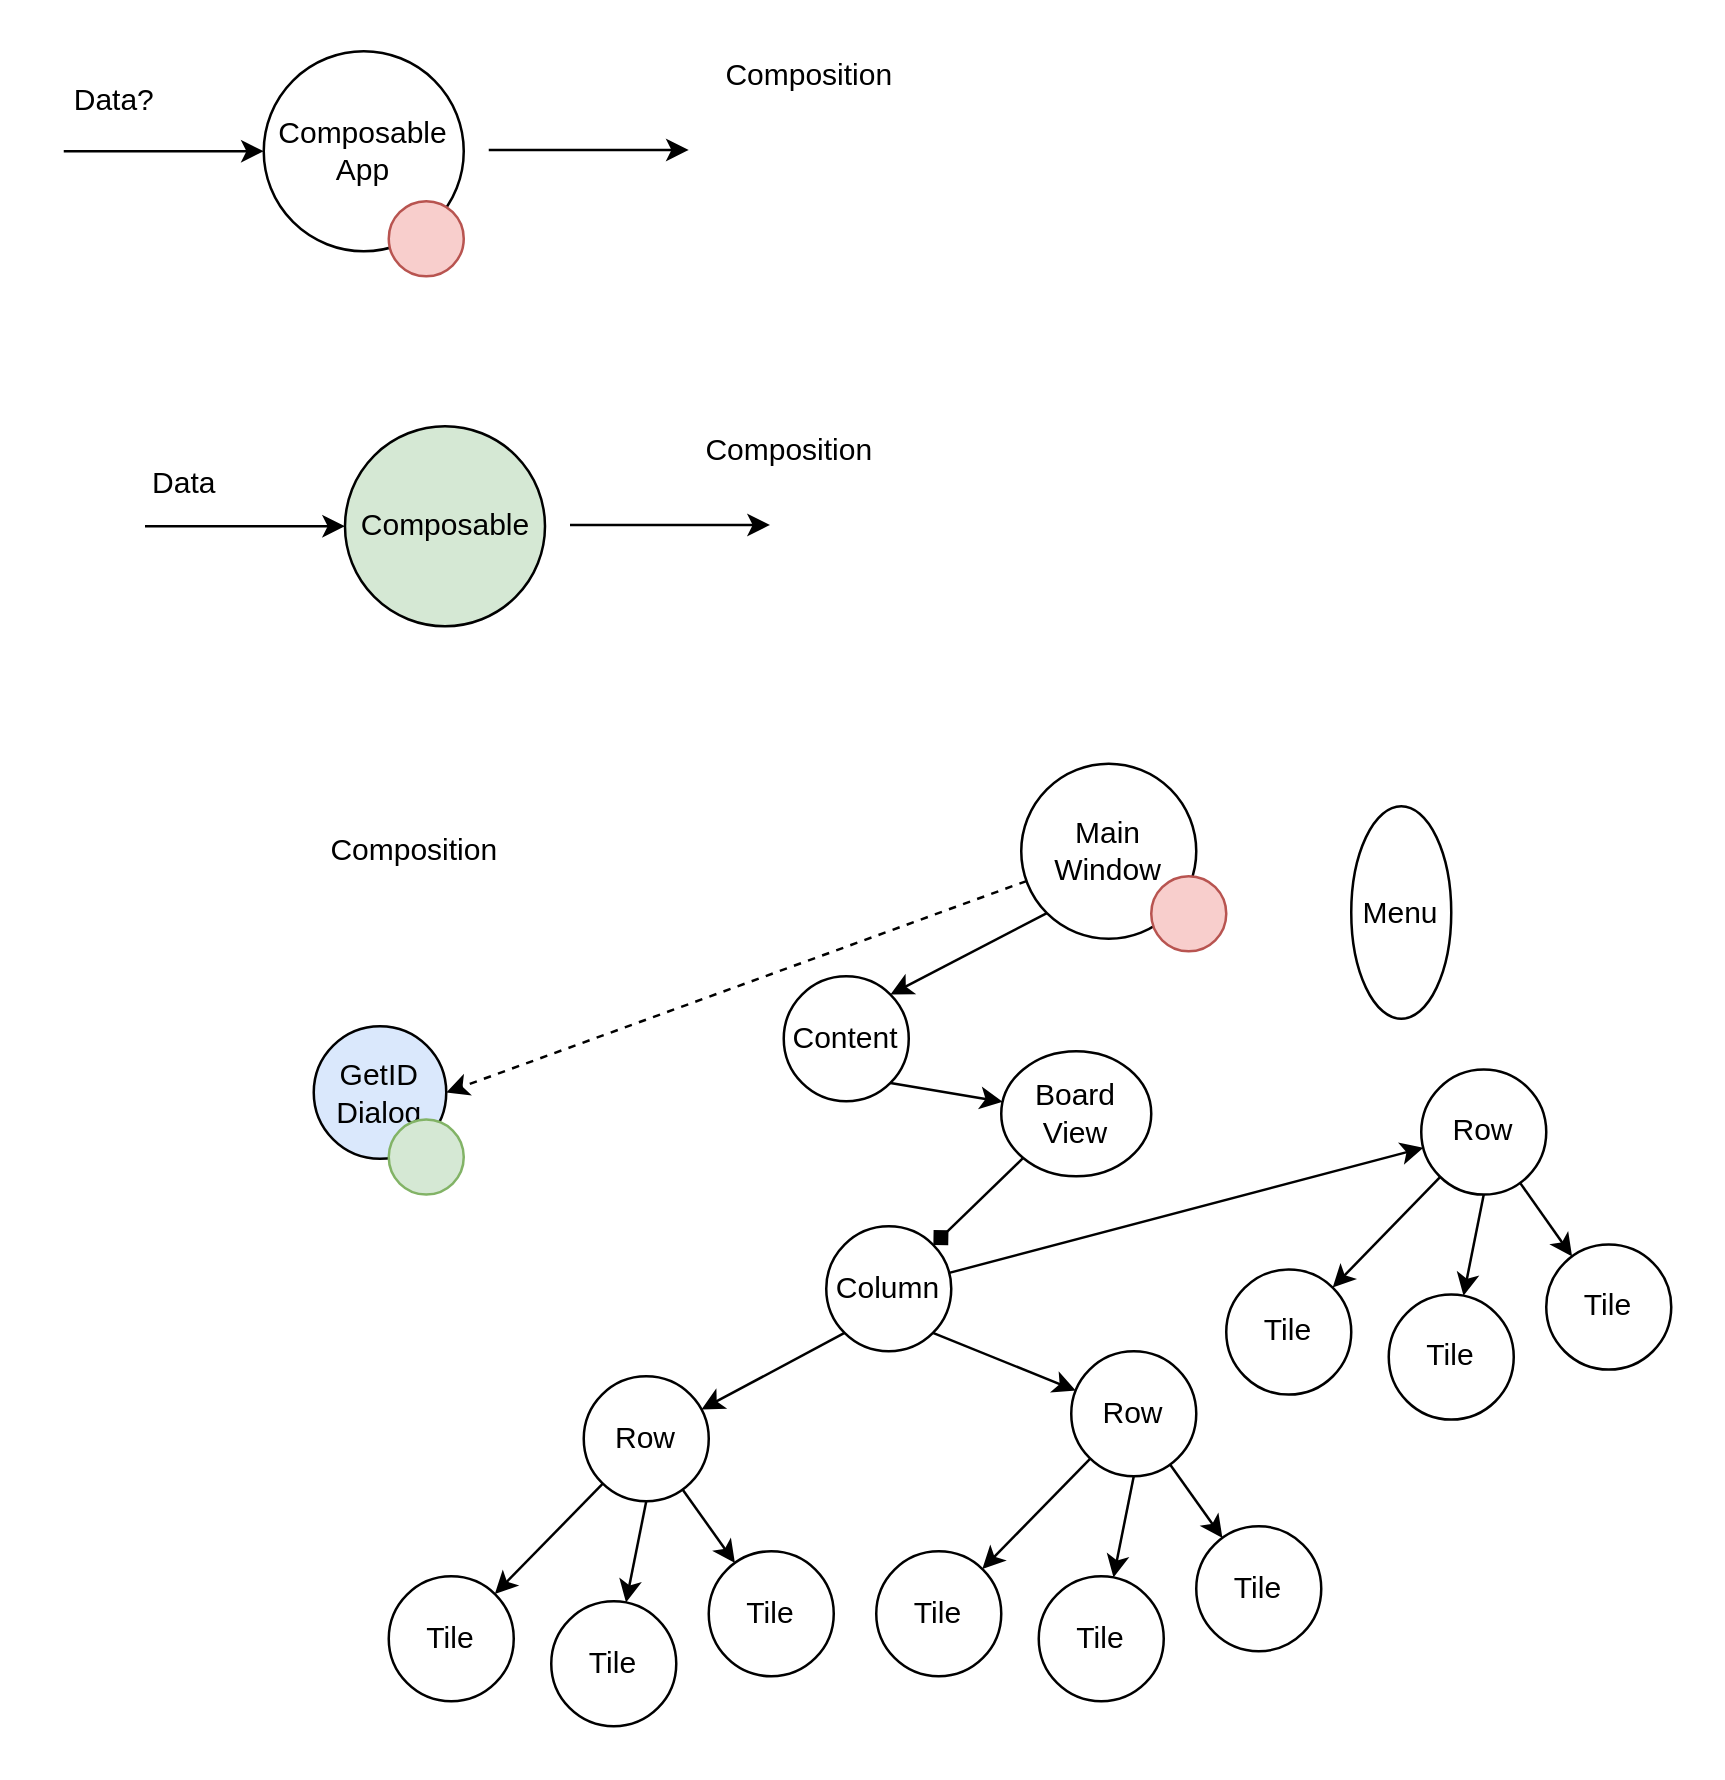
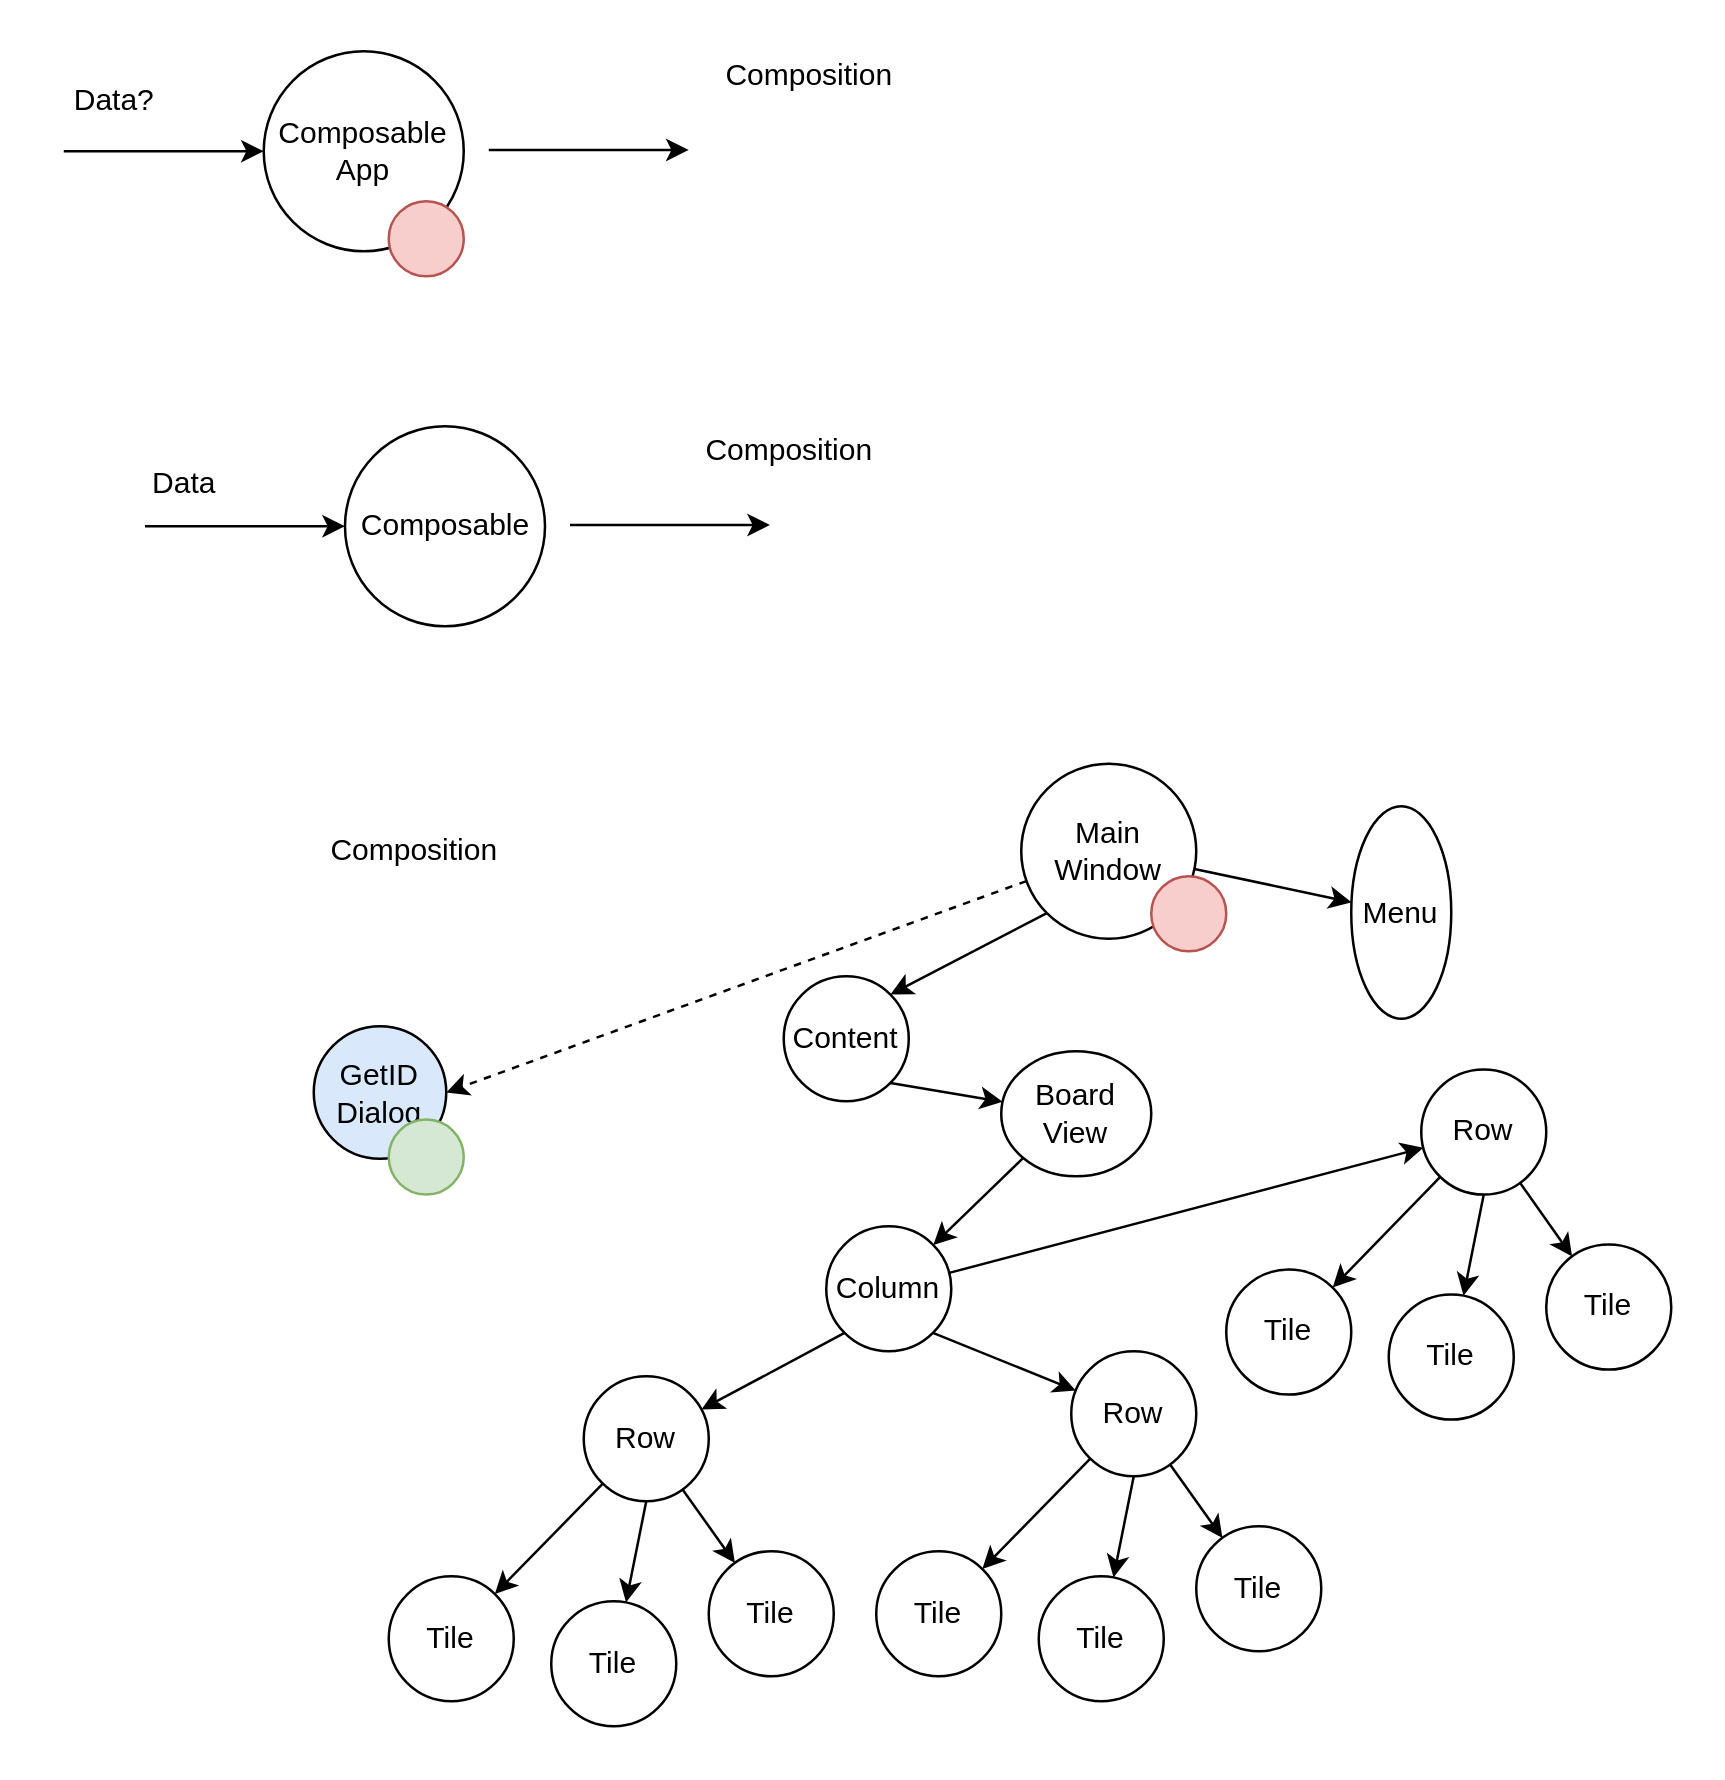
node "Composable": fillcolor #d5e8d4 -> #ffffff
edge "Main Window" -> "Menu": added
edge "Board View" -> "Column": arrowhead diamond -> classic
